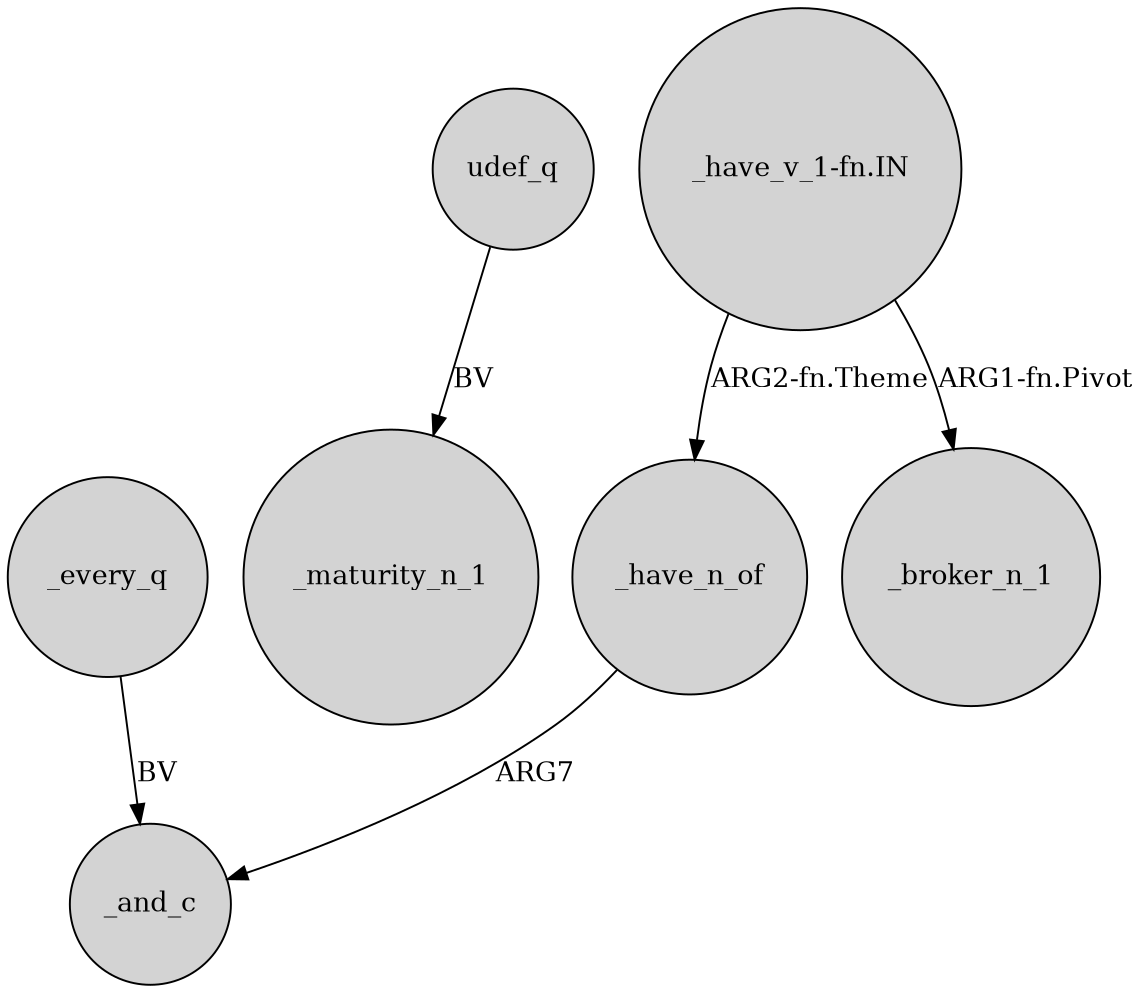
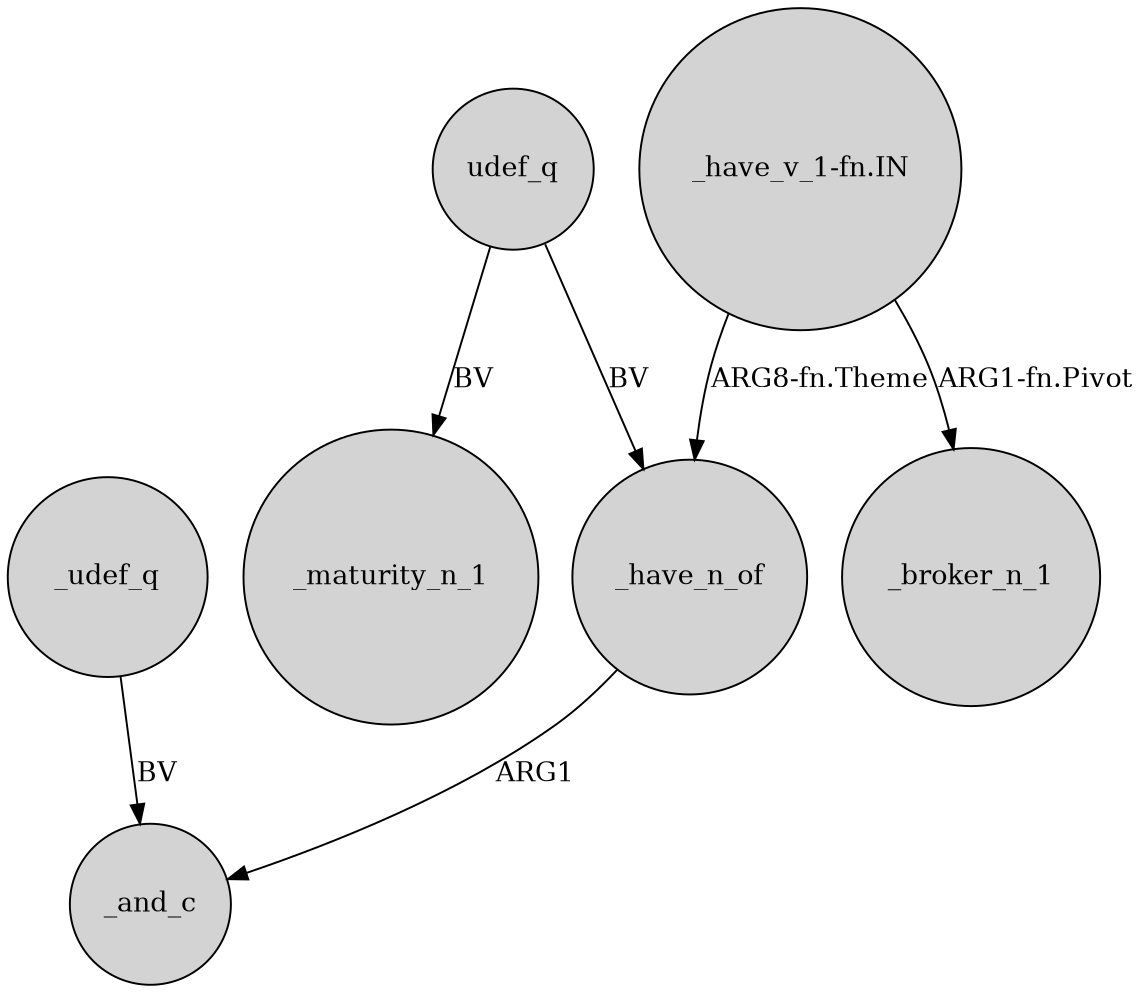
edge "udef_q" -> "_have_n_of": added, label "BV"
edge "_have_v_1-fn.IN" -> "_have_n_of": label "ARG2-fn.Theme" -> "ARG8-fn.Theme"
node "_every_q": label "_every_q" -> "_udef_q"
edge "_have_n_of" -> "_and_c": label "ARG7" -> "ARG1"
